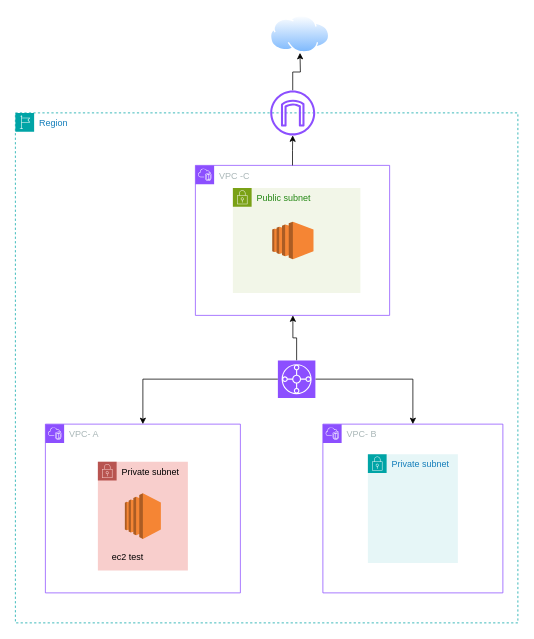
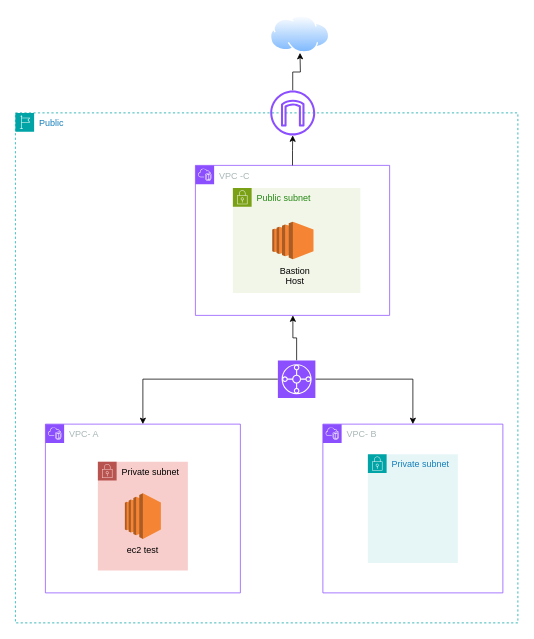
node "Region": label "Region" -> "Public"
node "Bastion Host": added
node "ec2 test": moved (128, 558) -> (143, 550)
